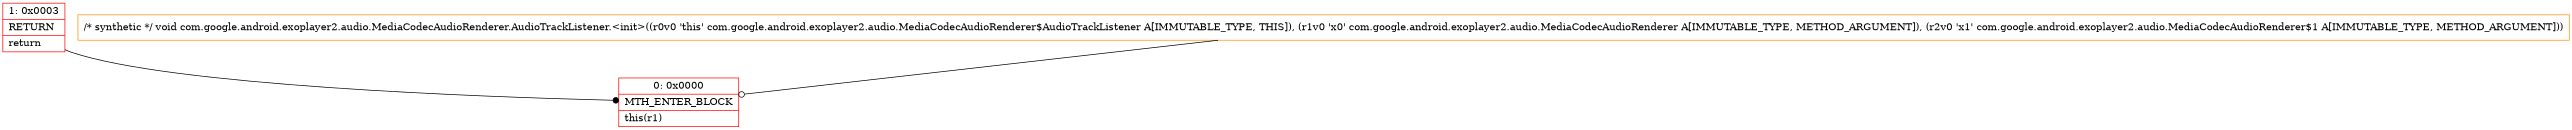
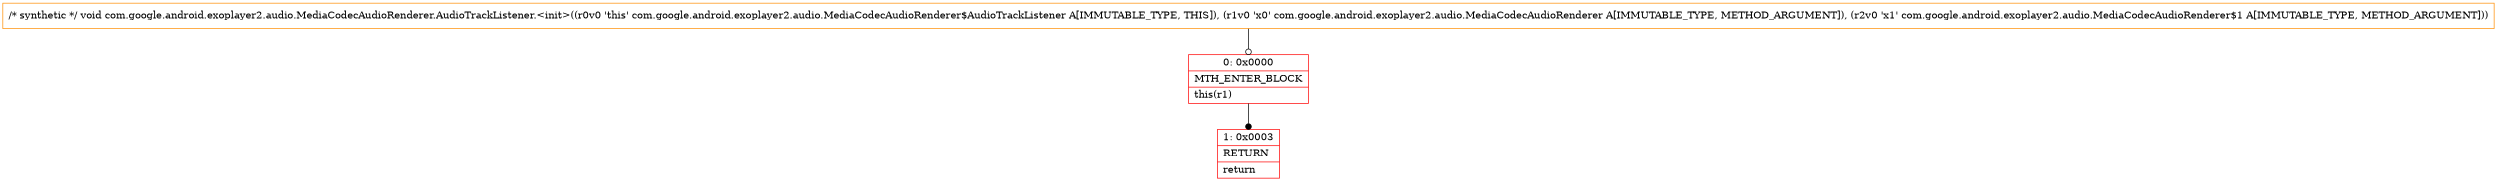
edge "1: 0x0003" -> "0: 0x0000": reversed
